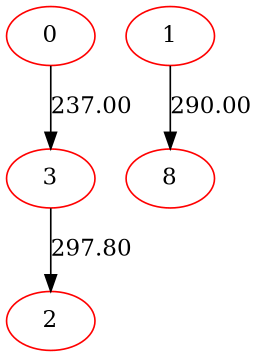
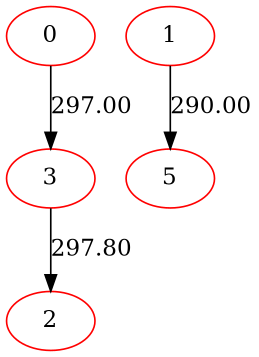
edge "0" -> "3": label "237.00" -> "297.00"
node "8": label "8" -> "5"
